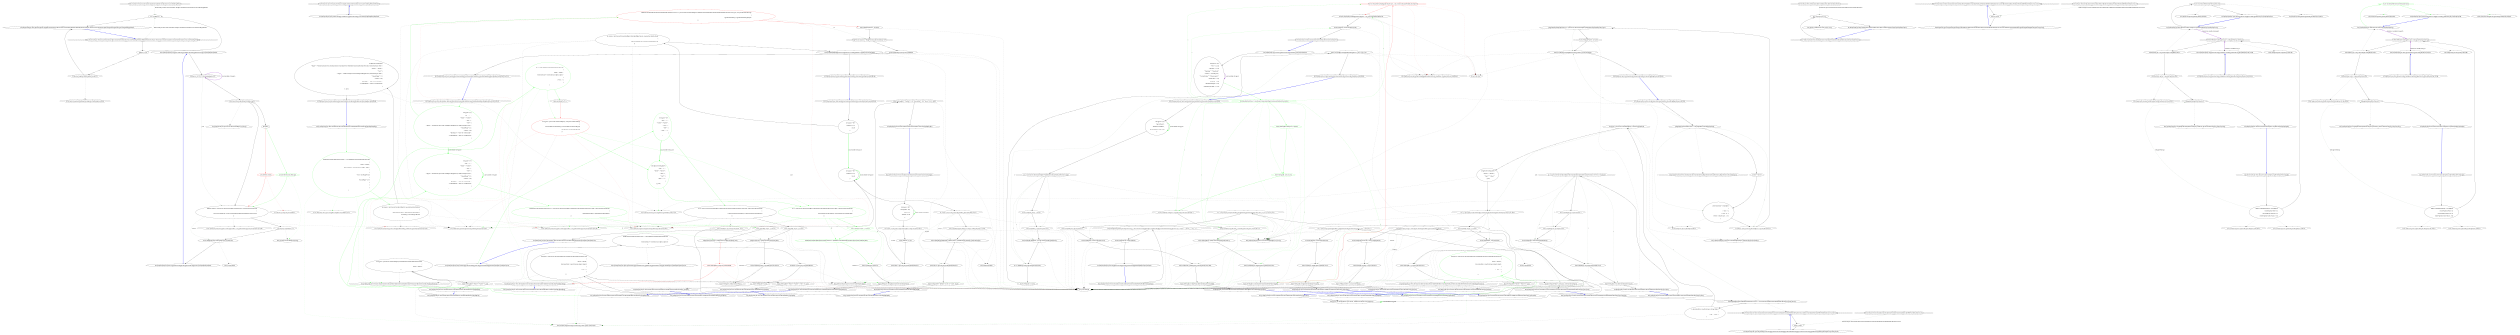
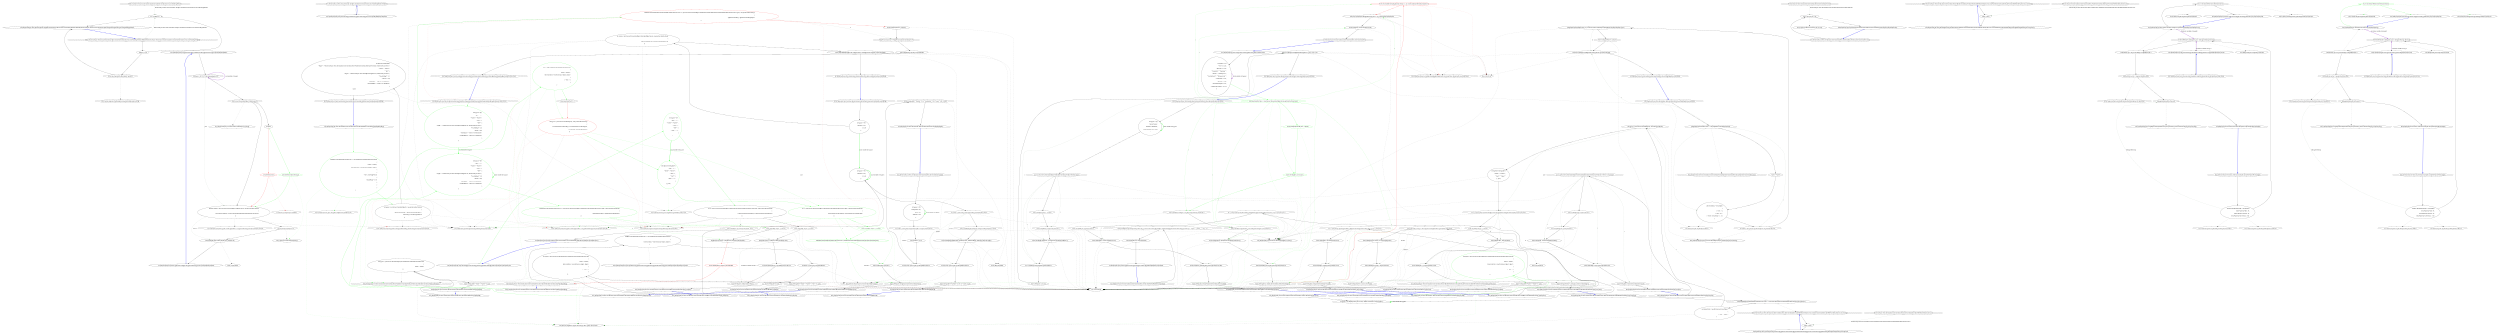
edge "JObject bizzaroC2 = (JObject)c2.ExtensionData[''Self'']" -> "Assert.AreEqual(1, (int)bizzaroC2[''Test''])": label "bizzaroC2" -> "Parameter variable string s1"
